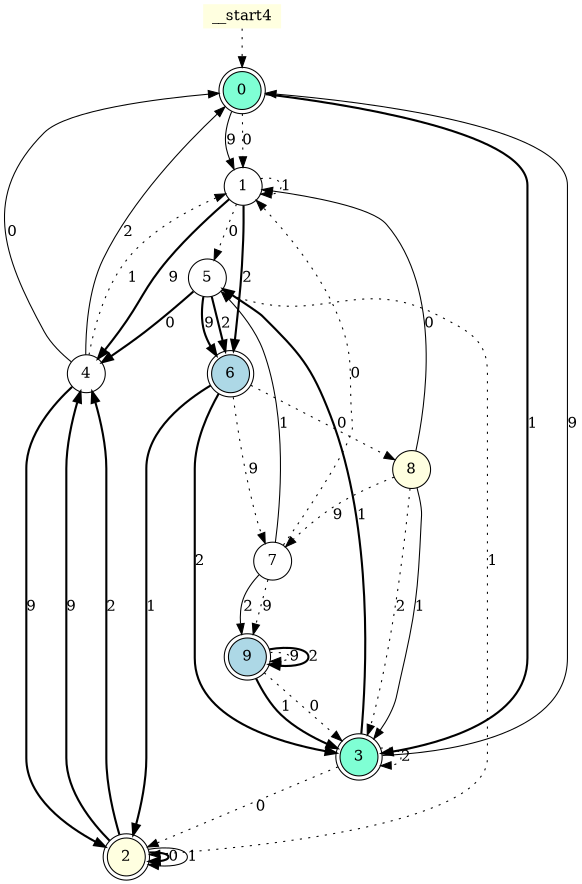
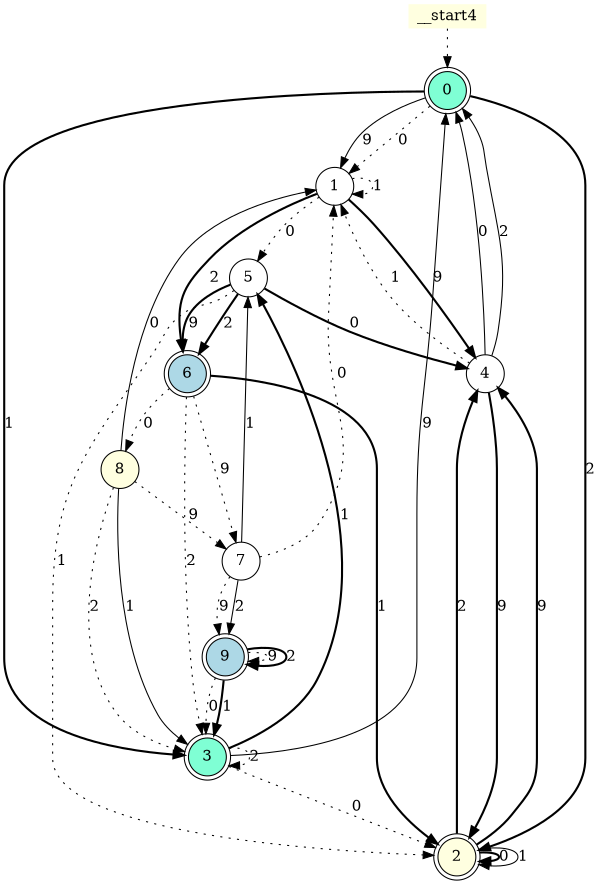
edge "0" -> "2": added, label "2"
edge "6" -> "3": style bold -> dotted
